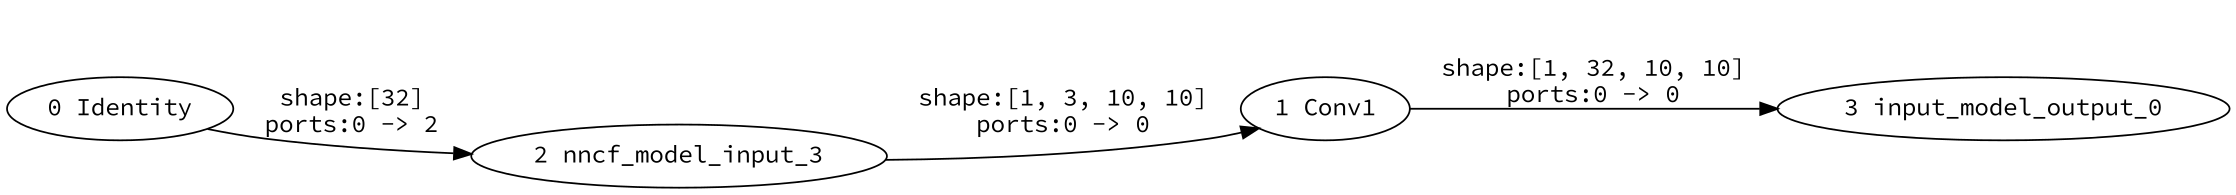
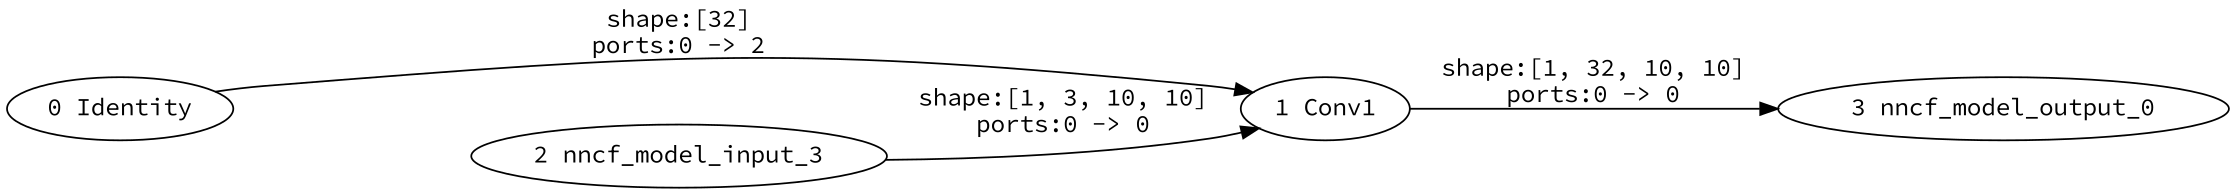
node "3 input_model_output_0": label "3 input_model_output_0" -> "3 nncf_model_output_0"
edge "0 Identity" -> "2 nncf_model_input_3": now "0 Identity" -> "1 Conv1"
